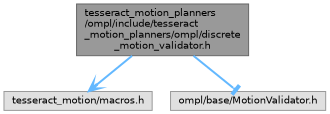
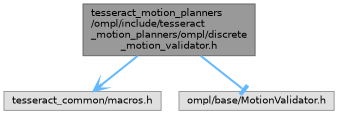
node "tesseract_motion/macros.h": label "tesseract_motion/macros.h" -> "tesseract_common/macros.h"
